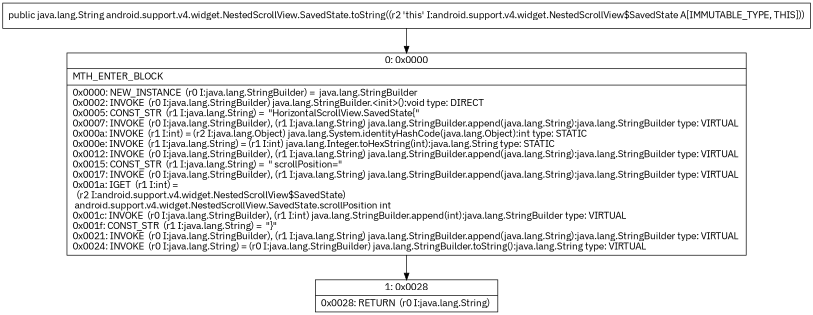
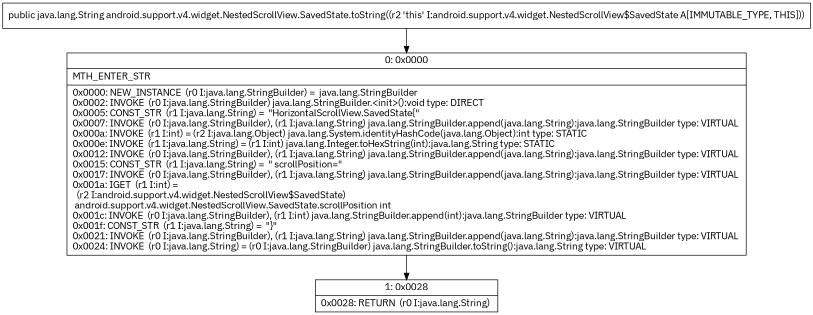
node "0: 0x0000": text "MTH_ENTER_BLOCK" -> "MTH_ENTER_STR"
